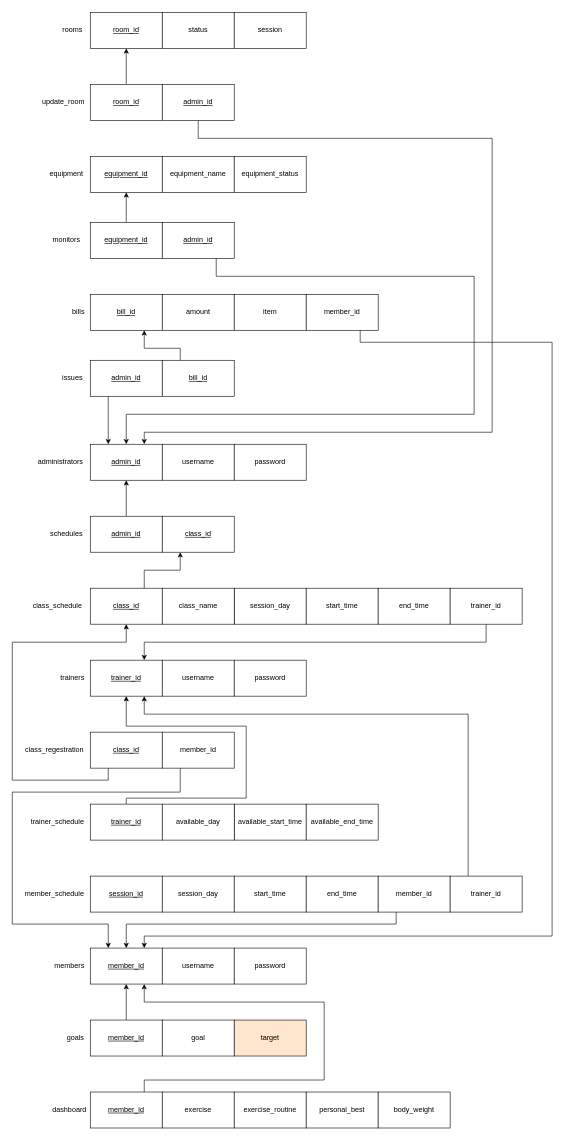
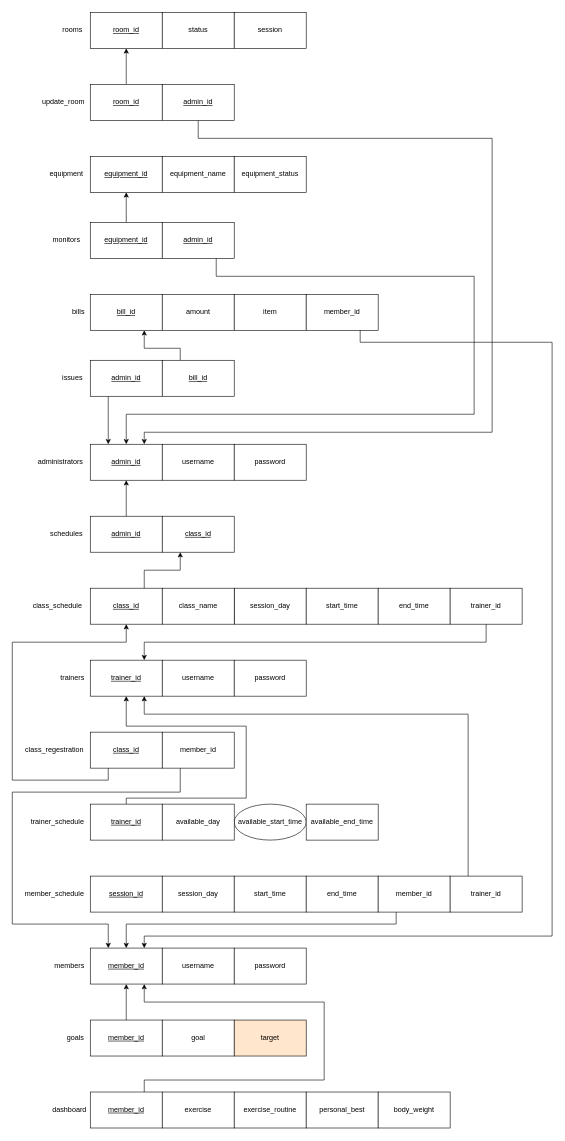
node "available_start_time": shape rectangle -> ellipse
